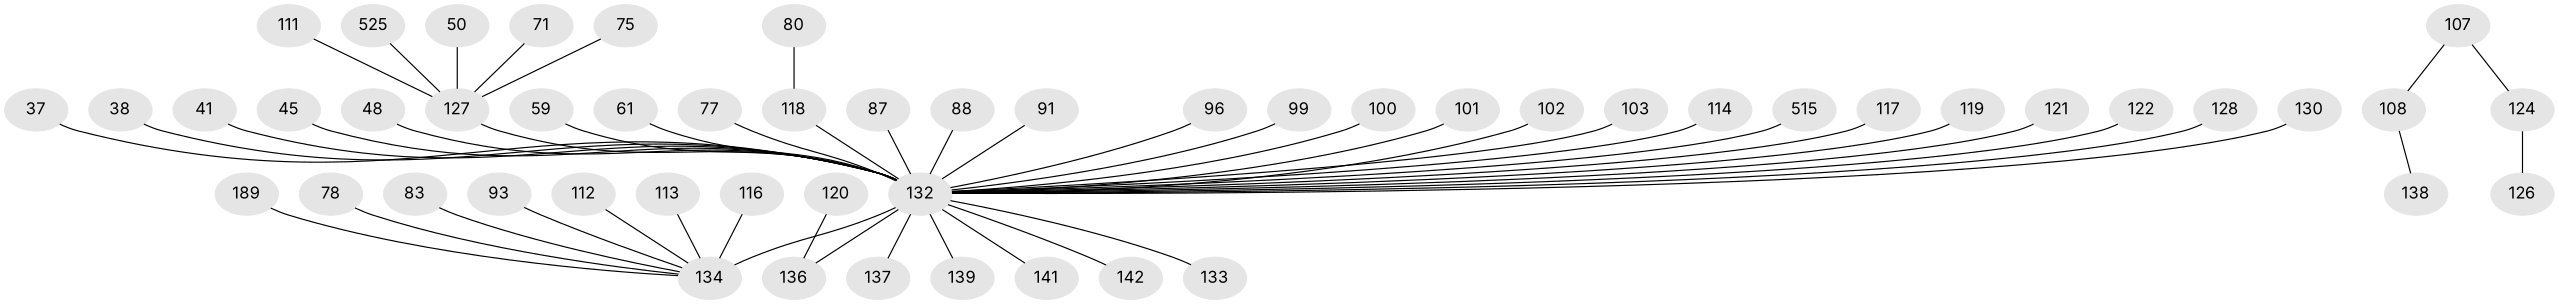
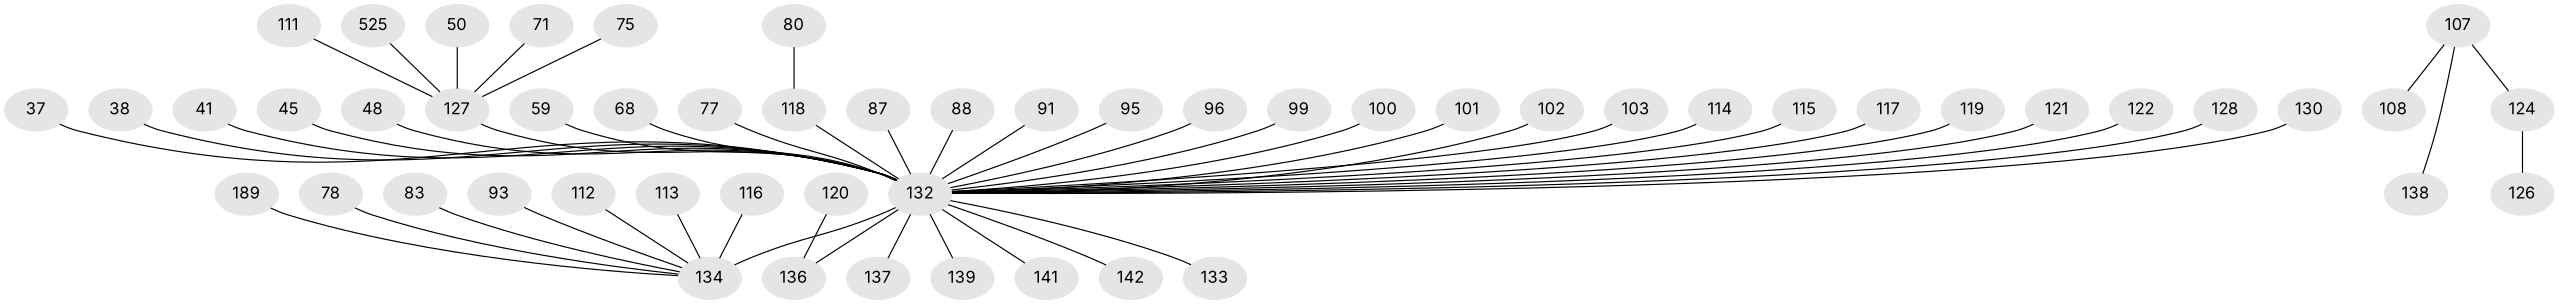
node "61": label "61" -> "68"
node "95": added
node "515": label "515" -> "115"
edge "108" -- "138": now "107" -- "138"
